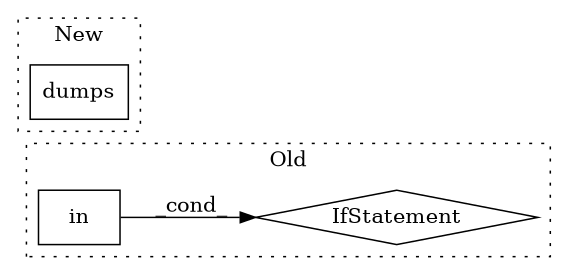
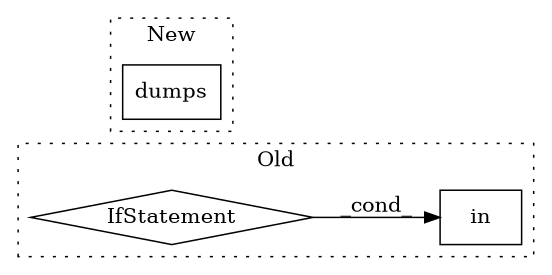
edge "in" -> "IfStatement": reversed
